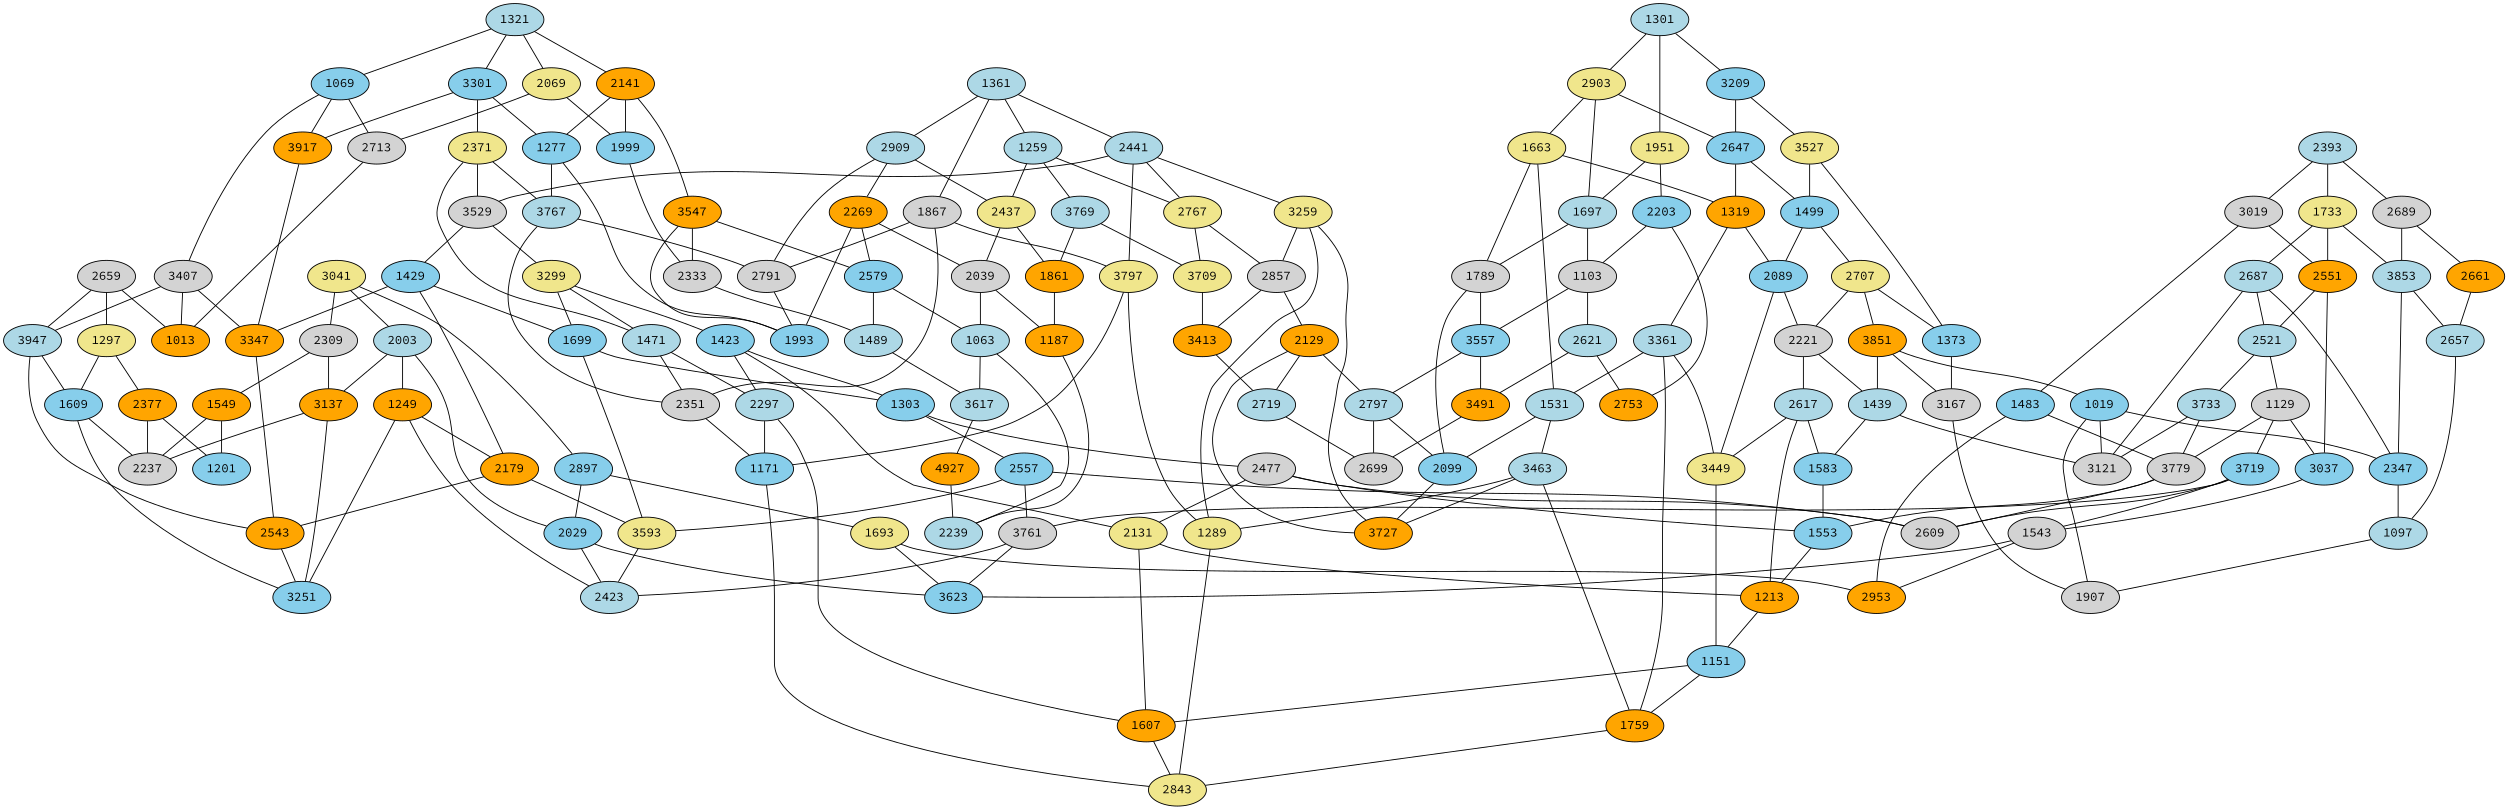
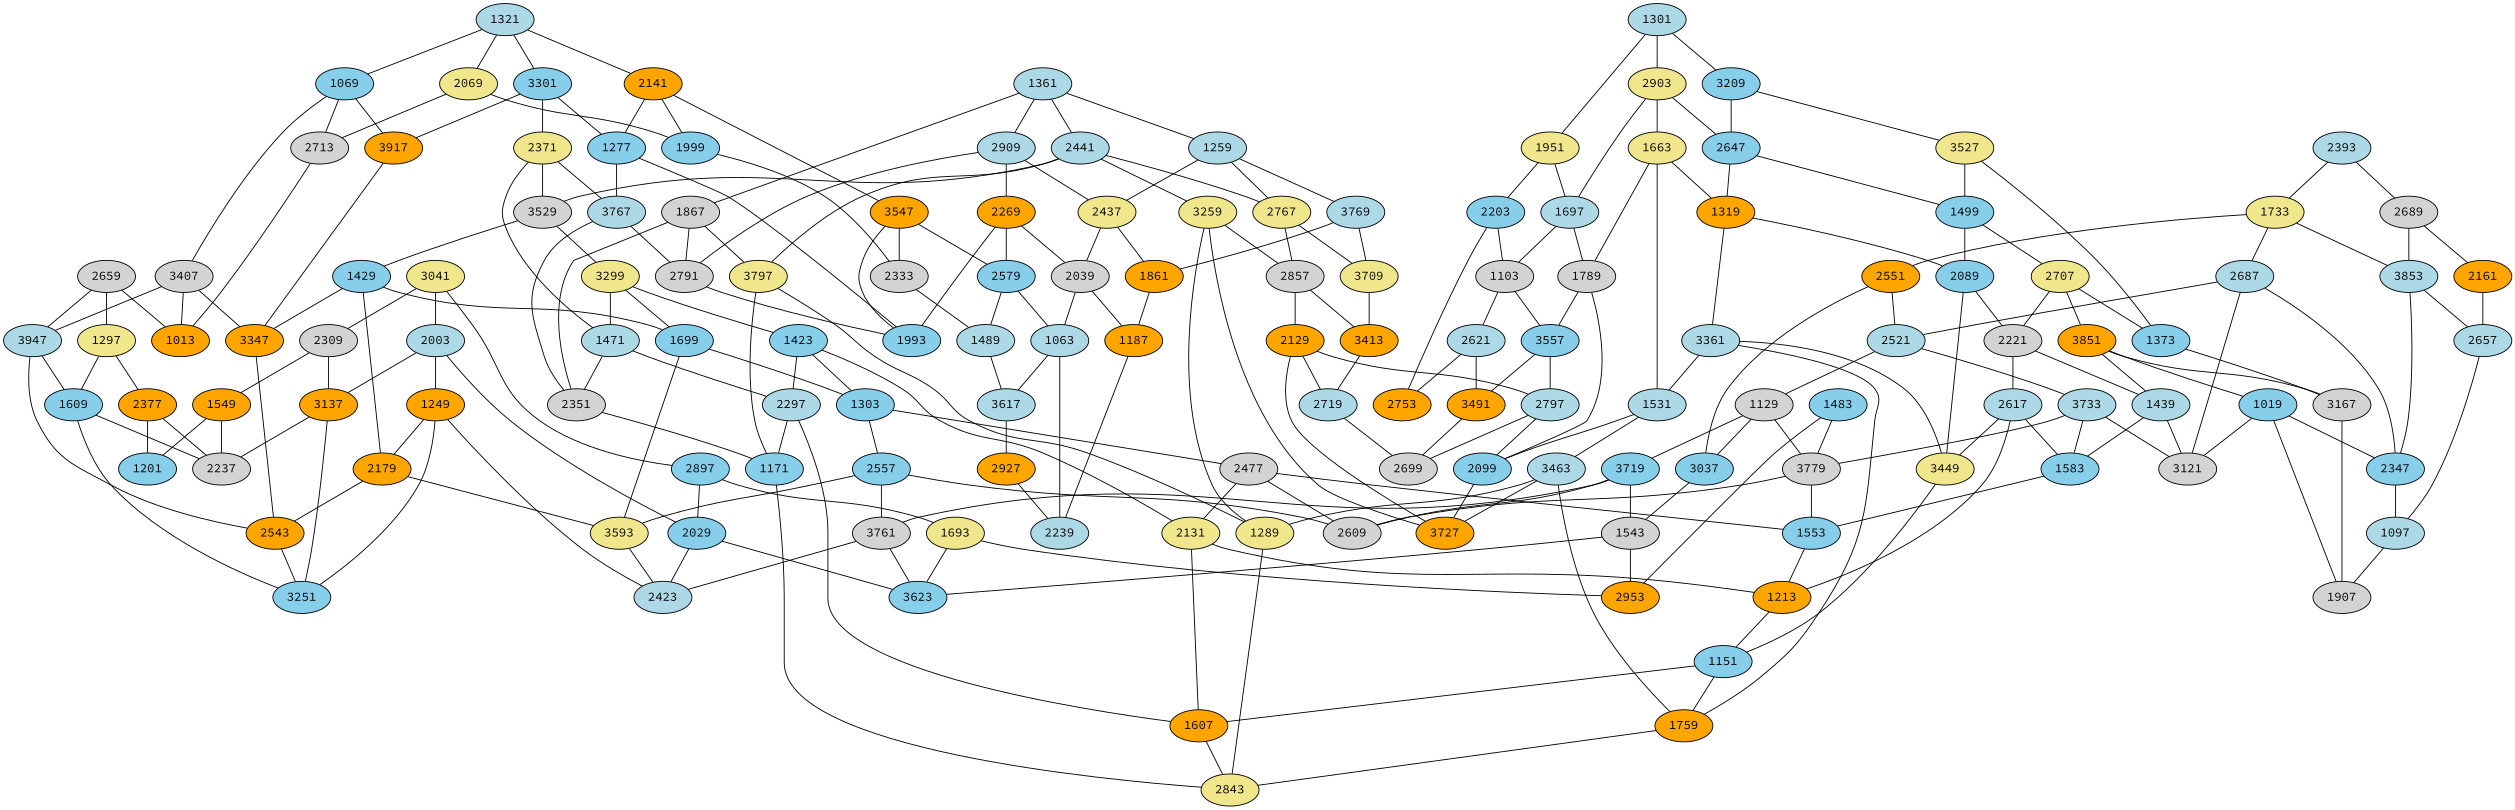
node "3019": removed
node "2661": label "2661" -> "2161"
edge "3733" -- "1583": added
node "4927": label "4927" -> "2927"
